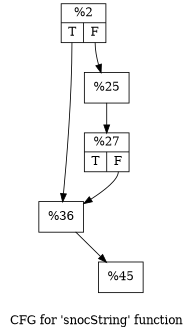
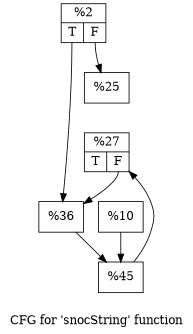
edge "%25" -> "%27": now "%45" -> "%27"
node "%10": added
